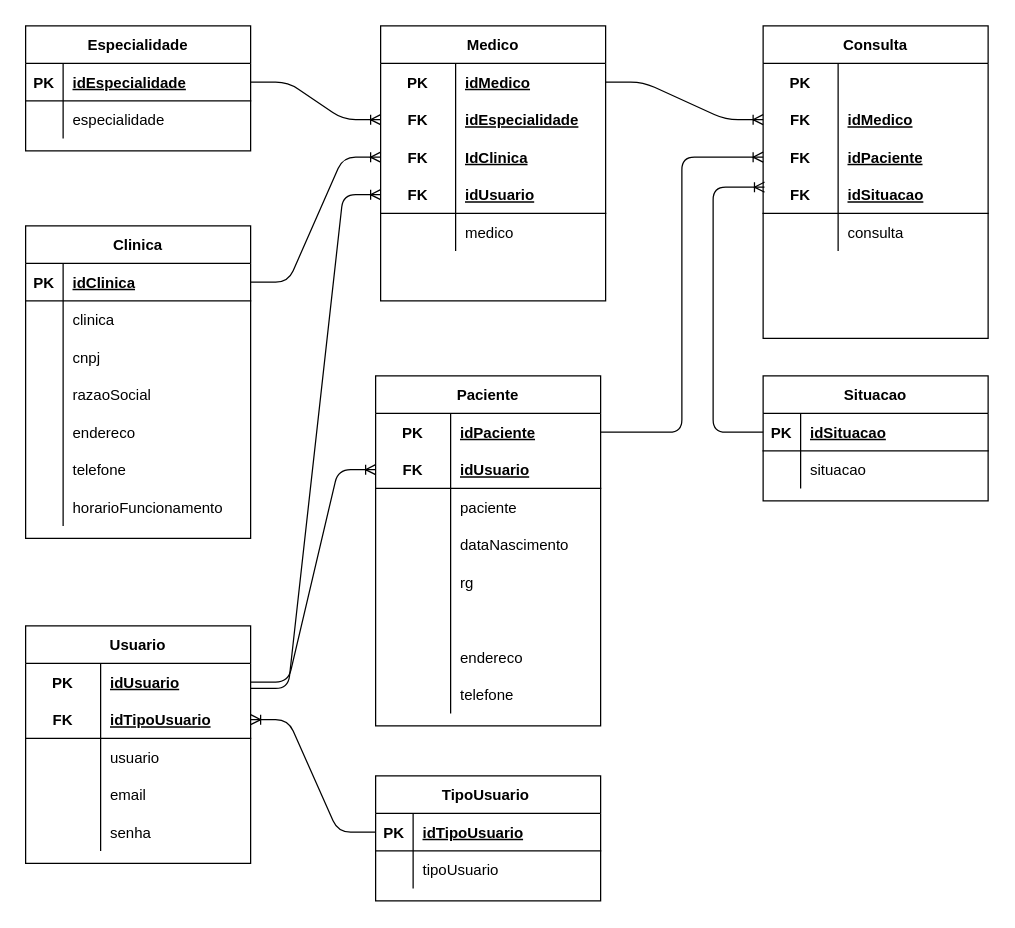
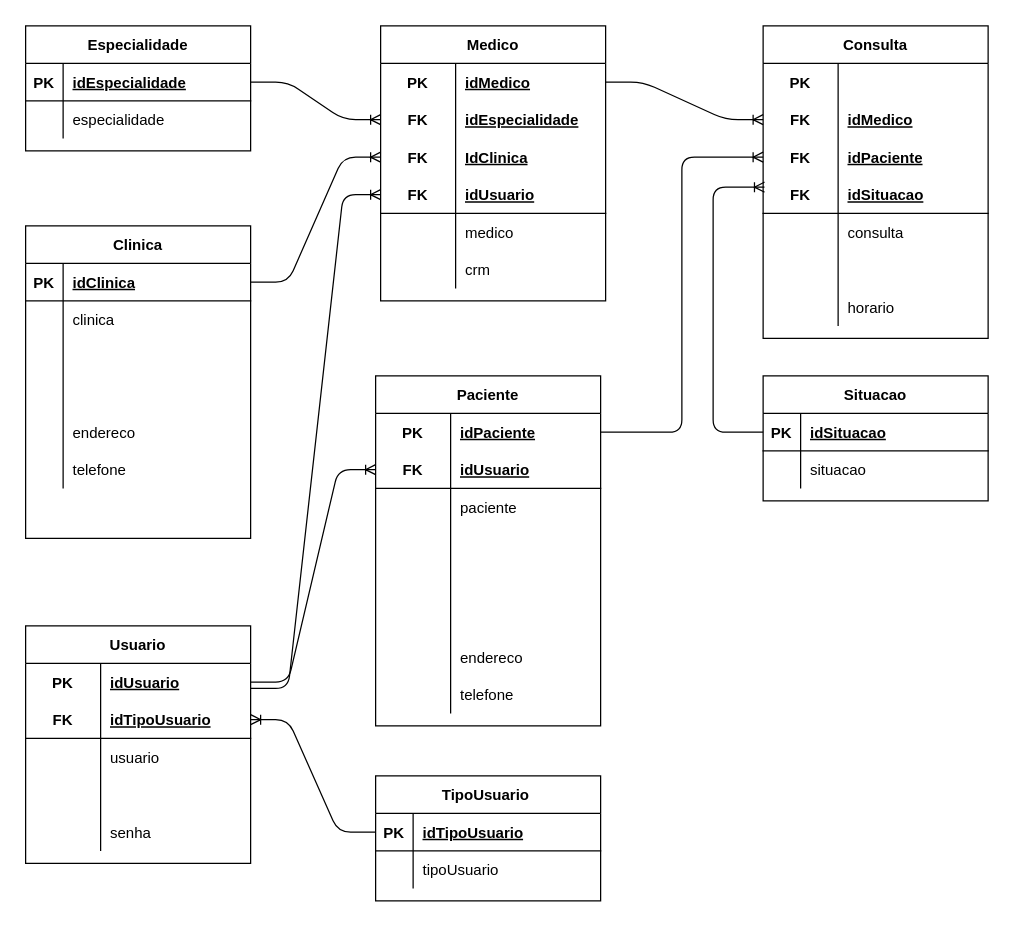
node "crm": added
node "horario": added
node "cnpj": removed
node "razaoSocial": removed
node "horarioFuncionamento": removed
node "dataNascimento": removed
node "rg": removed
node "email": removed
